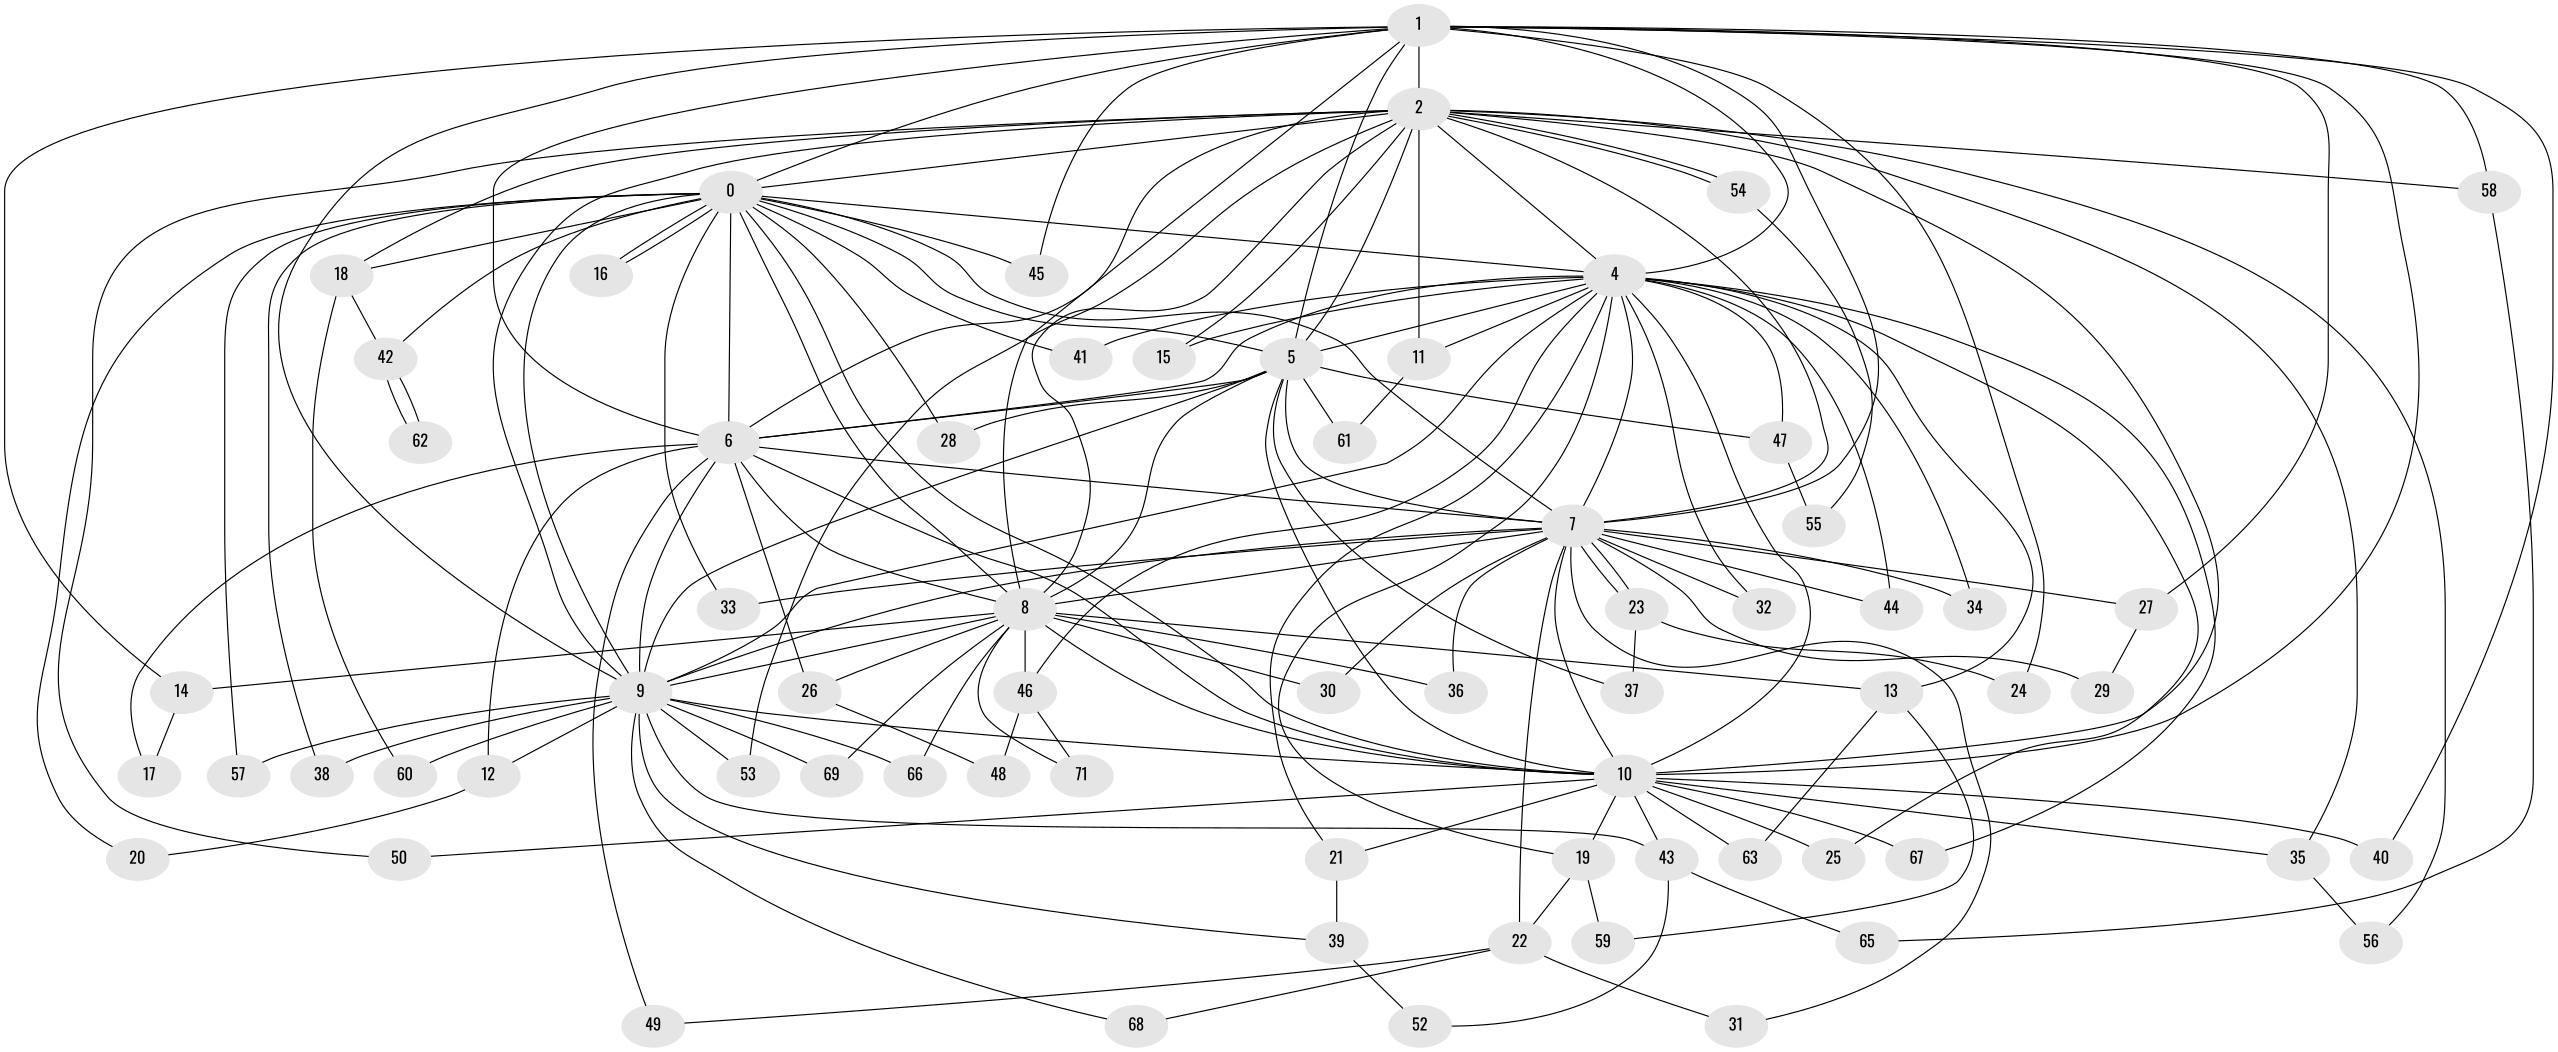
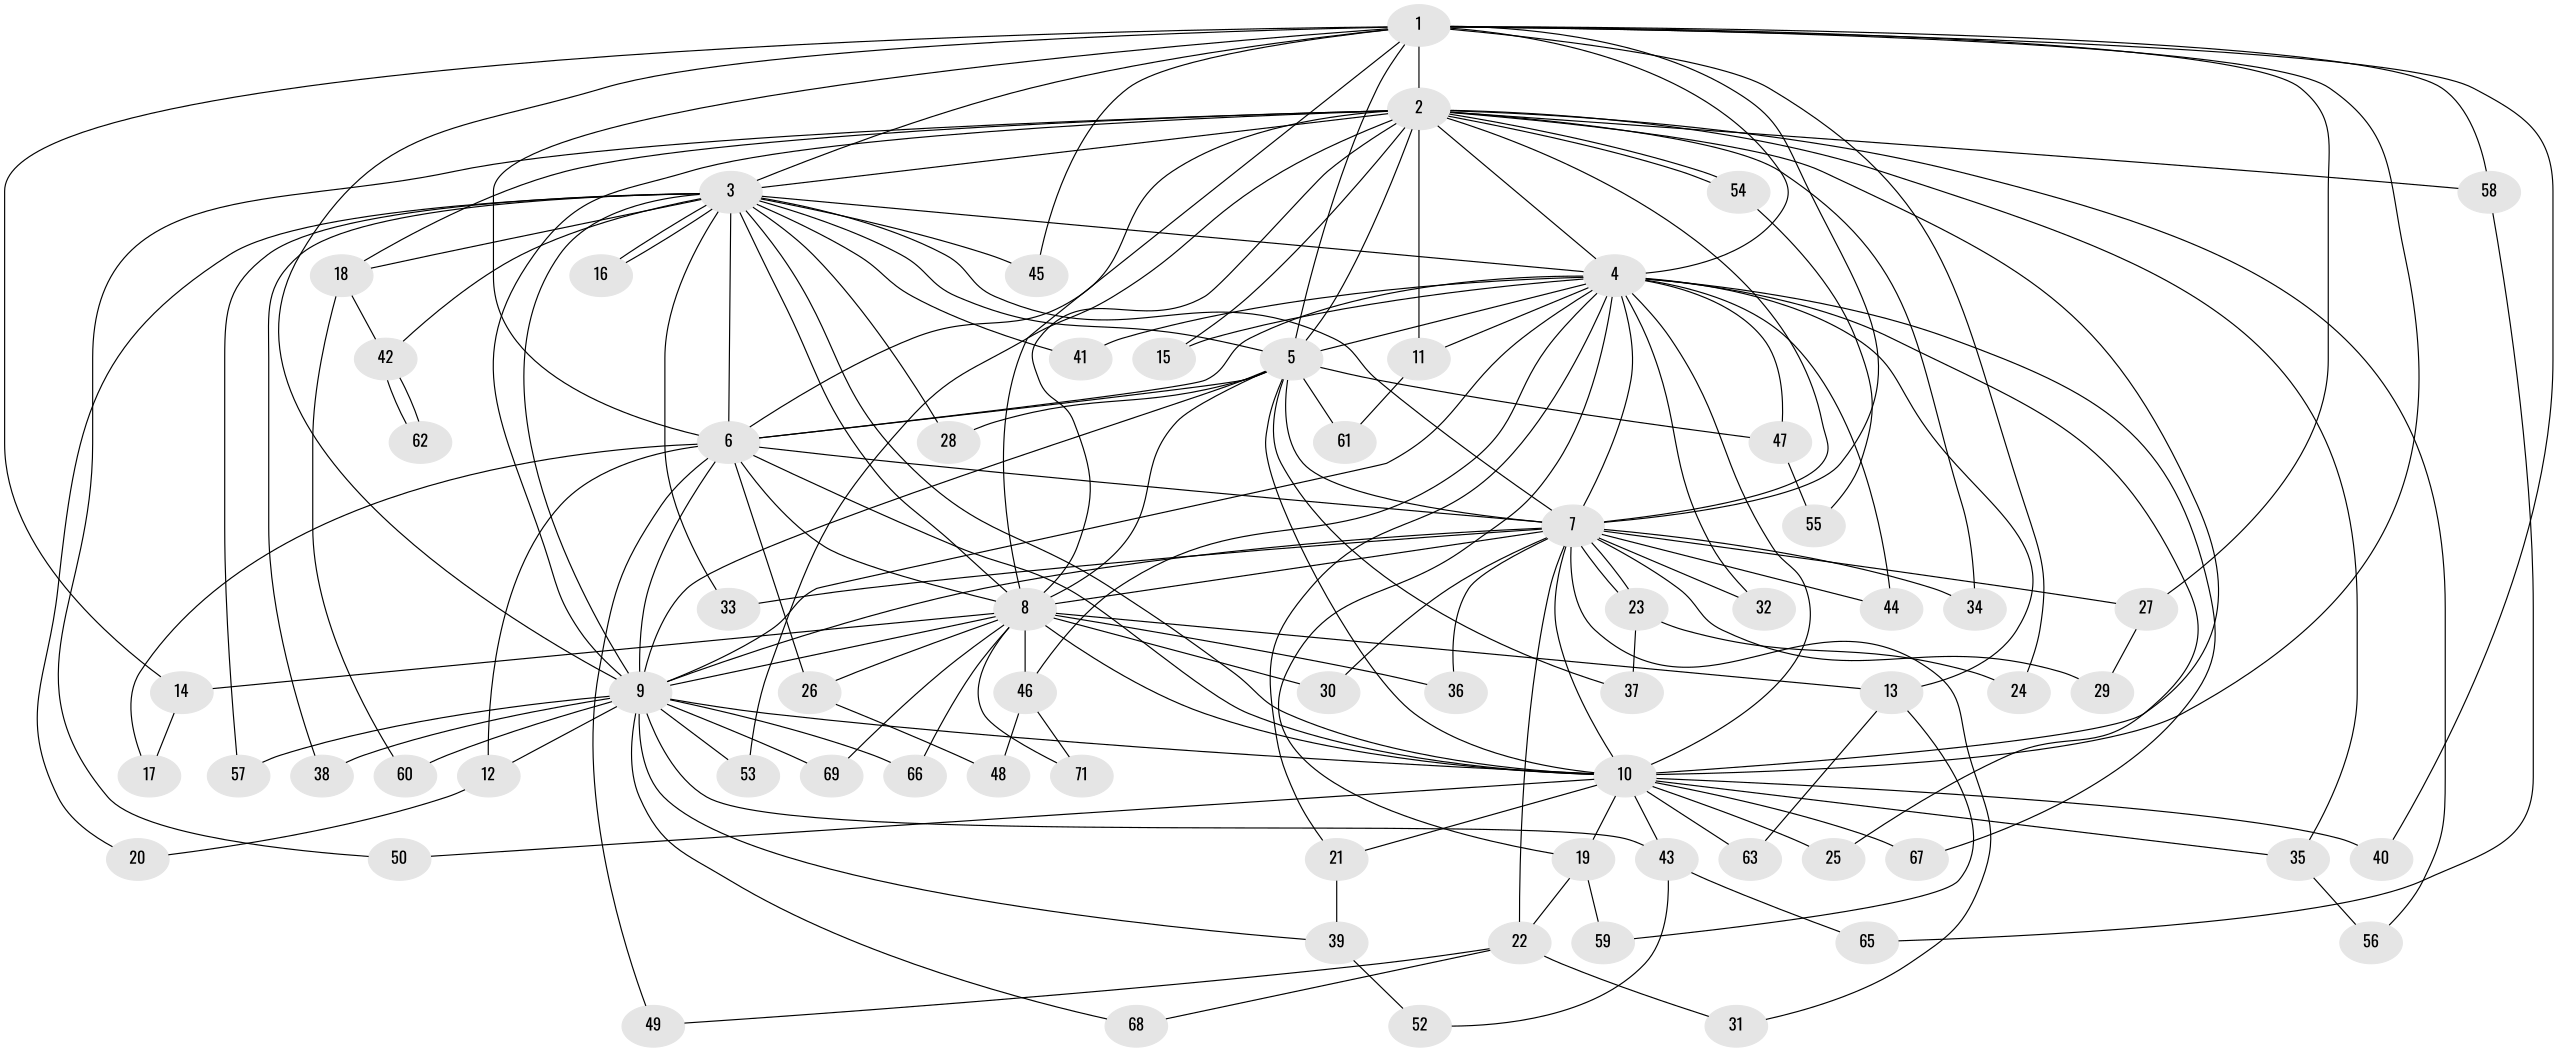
node "0": label "0" -> "3"
edge "4" -- "34": now "2" -- "34"
